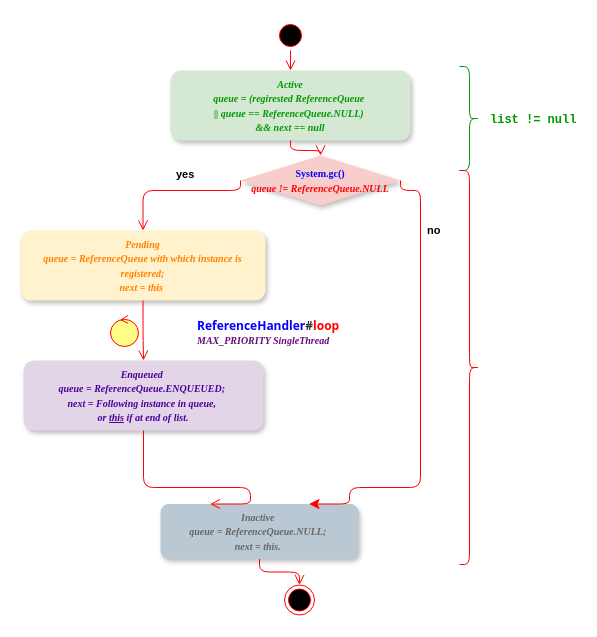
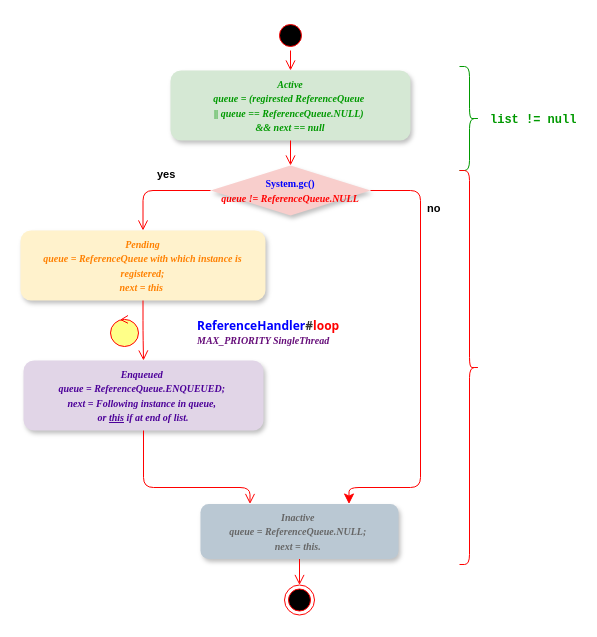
node "System.gc() queue != ReferenceQueue.NULL": moved (321, 181) -> (291, 191)
node "Inactive queue = ReferenceQueue.NULL; next = this.": moved (260, 532) -> (300, 532)
